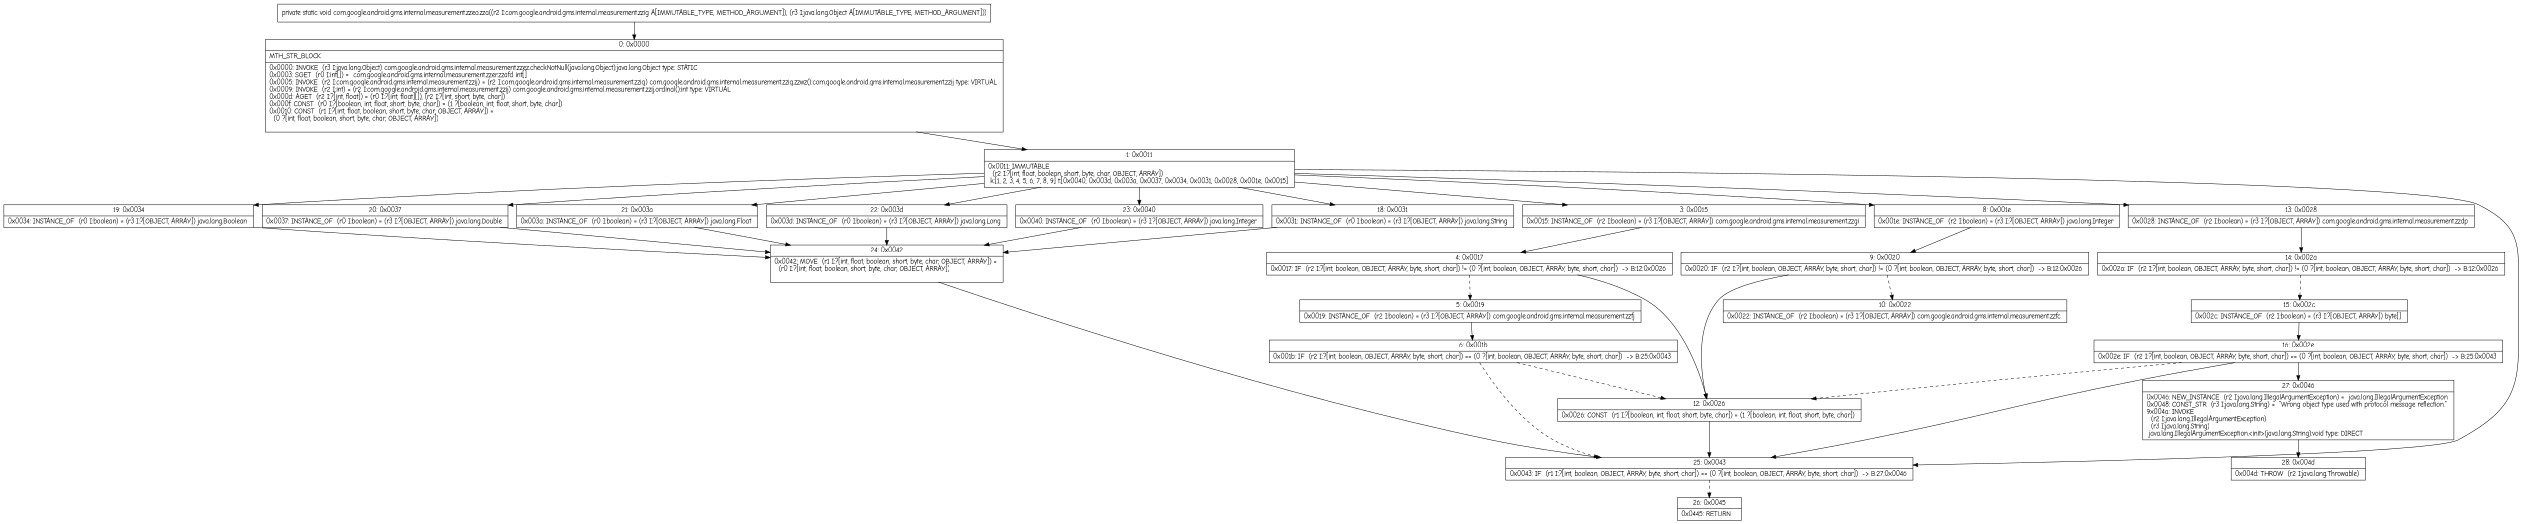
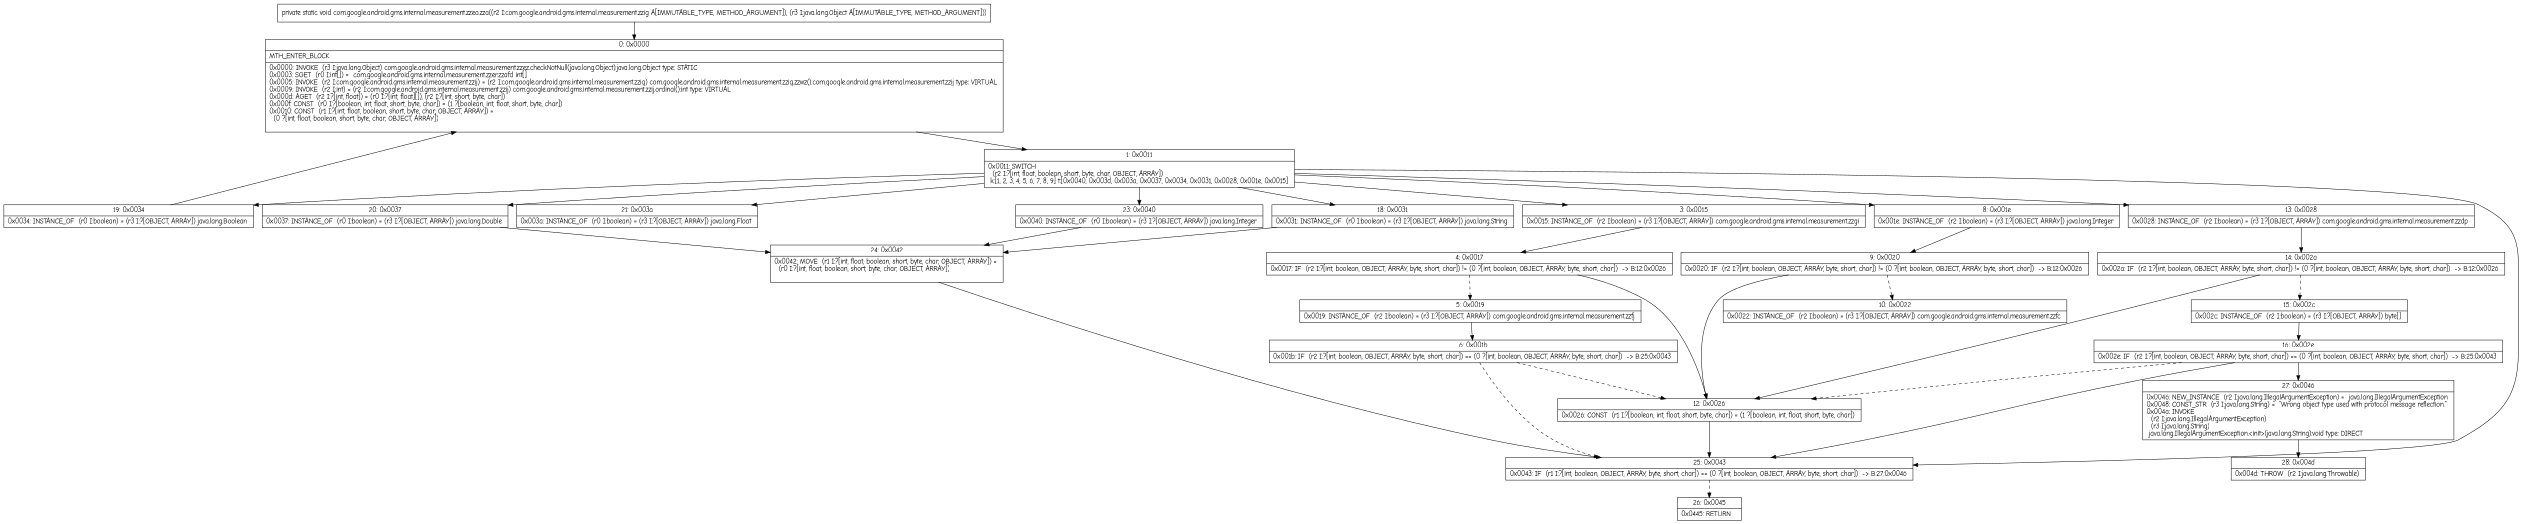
node "0: 0x0000": text "MTH_STR_BLOCK" -> "MTH_ENTER_BLOCK"
node "1: 0x0011": text "0x0011: IMMUTABLE" -> "0x0011: SWITCH"
node "22: 0x003d": removed
edge "21: 0x003a" -> "24: 0x0042": removed
edge "19: 0x0034" -> "24: 0x0042": now "19: 0x0034" -> "0: 0x0000"
edge "14: 0x002a" -> "12: 0x0026": added
node "27: 0x0046": text "9x004a: INVOKE" -> "0x004a: INVOKE"
